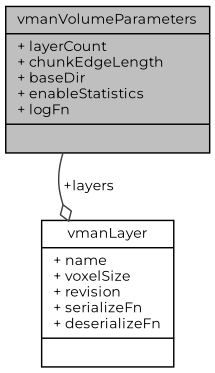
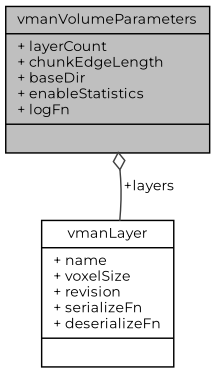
edge "vmanVolumeParameters" -> "vmanLayer": reversed
